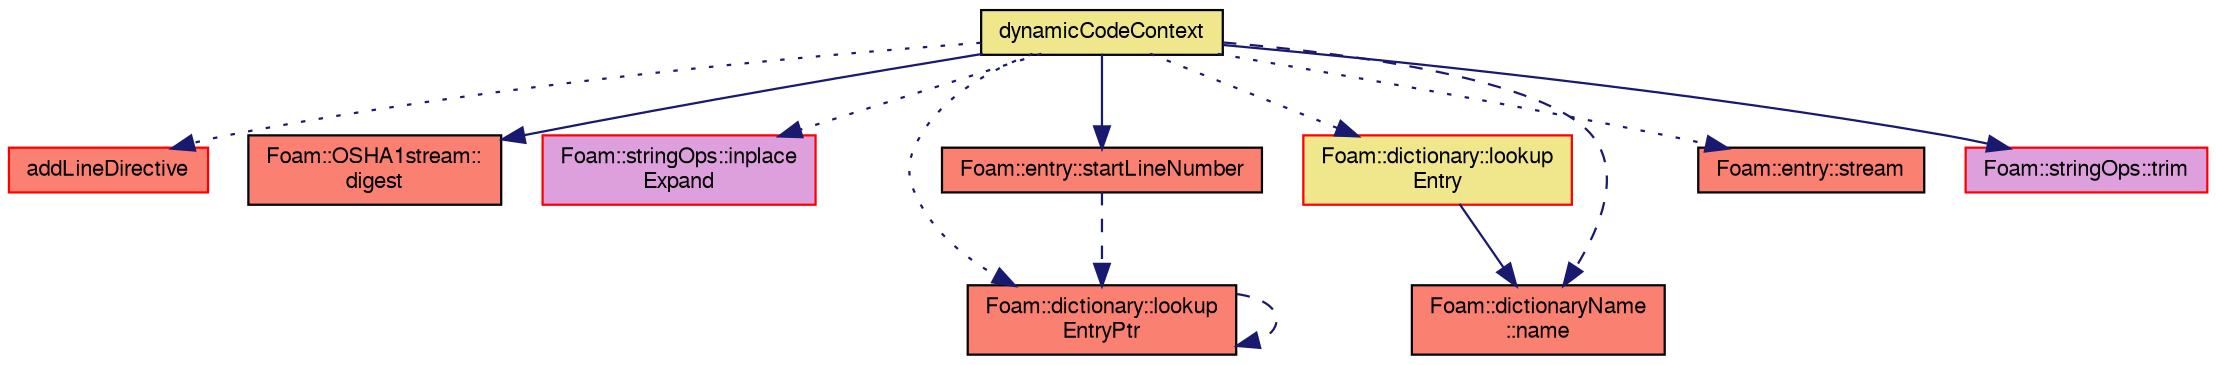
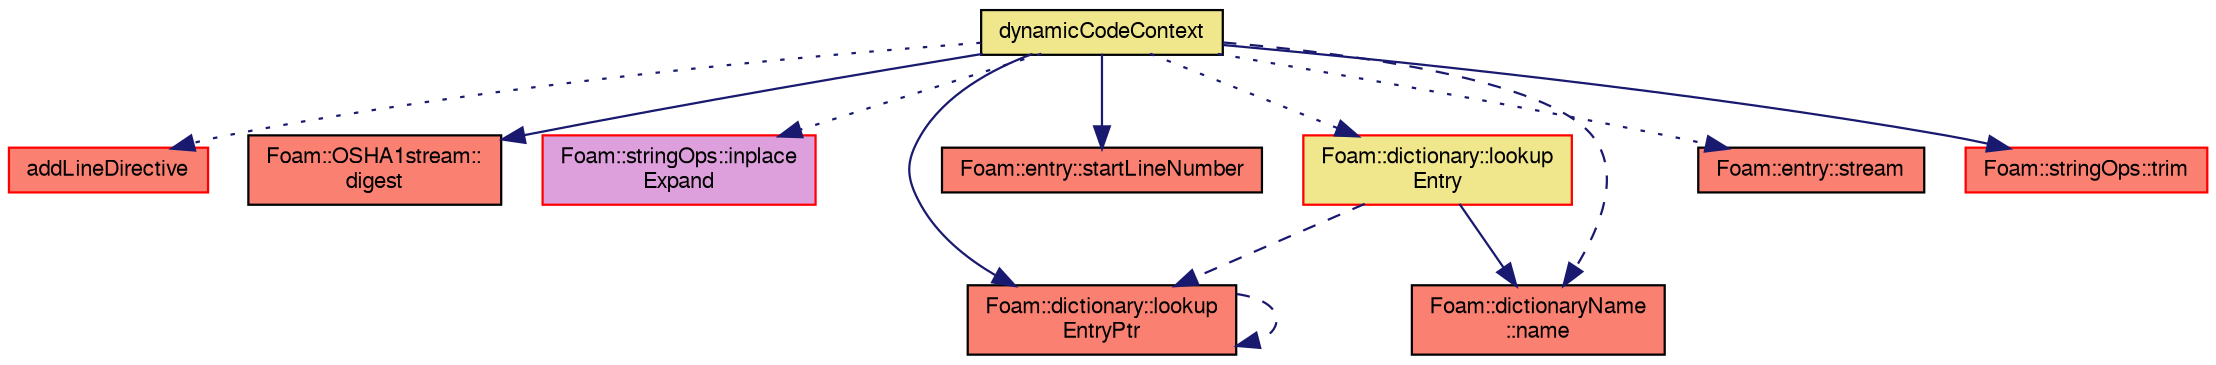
edge "dynamicCodeContext" -> "Foam::dictionary::lookup EntryPtr": style dotted -> solid
node "Foam::stringOps::trim": fillcolor plum -> salmon
edge "Foam::entry::startLineNumber" -> "Foam::dictionary::lookup EntryPtr": now "Foam::dictionary::lookup Entry" -> "Foam::dictionary::lookup EntryPtr"
